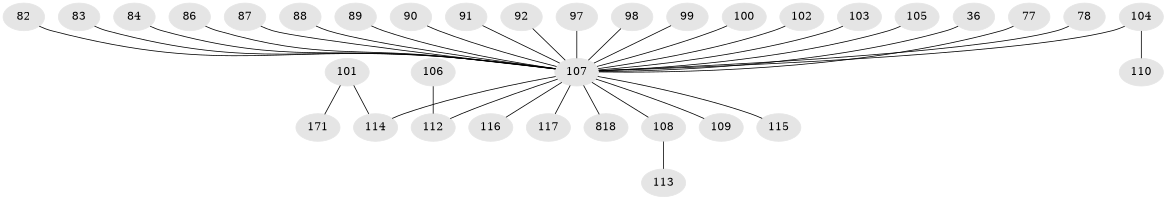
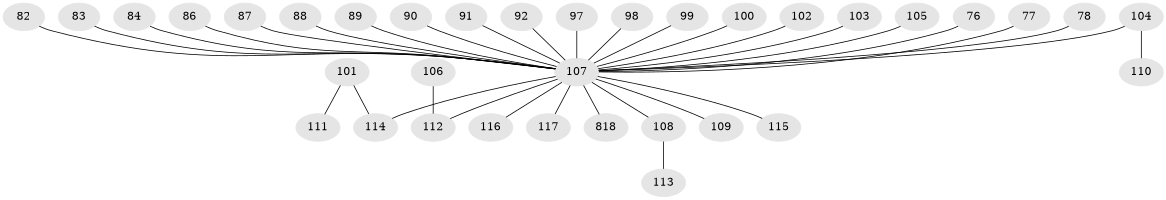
node "36": label "36" -> "76"
node "171": label "171" -> "111"
